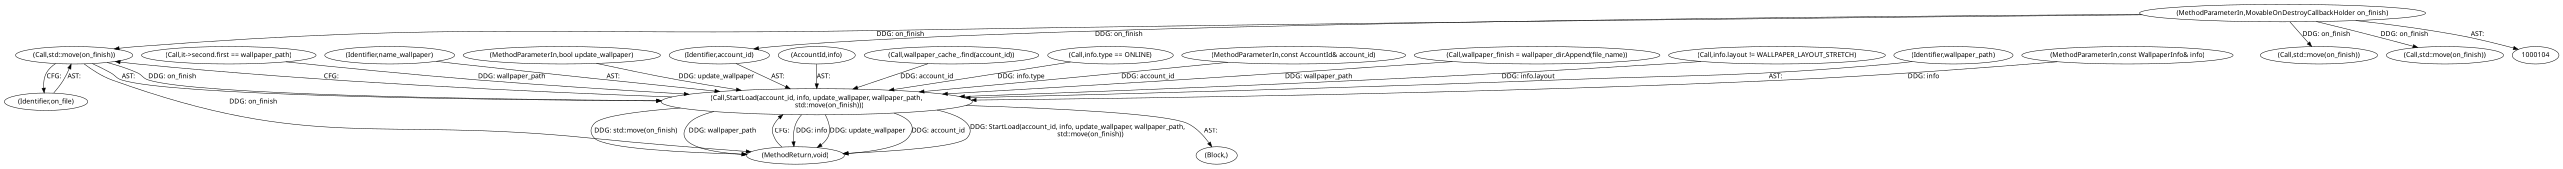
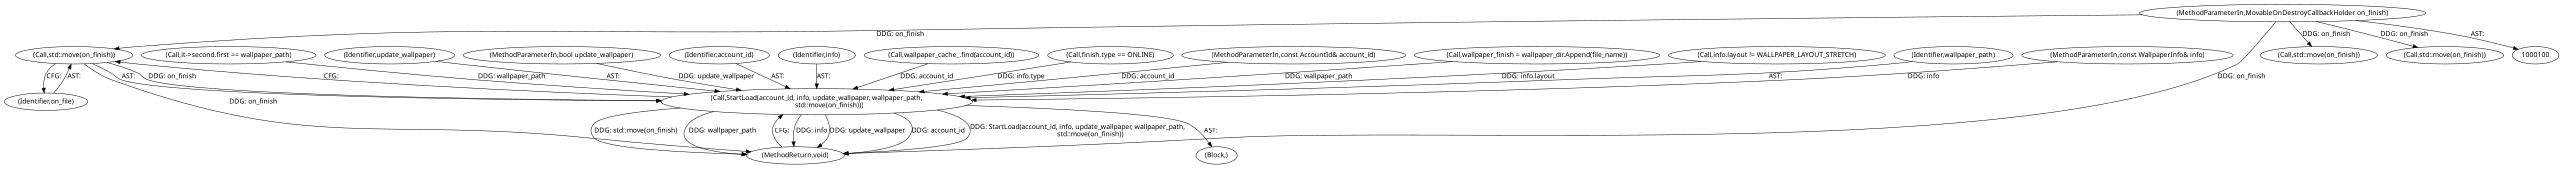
edge "(MethodParameterIn,MovableOnDestroyCallbackHolder on_finish)" -> "(Identifier,account_id)": now "(MethodParameterIn,MovableOnDestroyCallbackHolder on_finish)" -> "(MethodReturn,void)"
node "(Identifier,name_wallpaper)": label "(Identifier,name_wallpaper)" -> "(Identifier,update_wallpaper)"
node "(AccountId,info)": label "(AccountId,info)" -> "(Identifier,info)"
node "(Call,info.type == ONLINE)": label "(Call,info.type == ONLINE)" -> "(Call,finish.type == ONLINE)"
node "1000104": label "1000104" -> "1000100"
